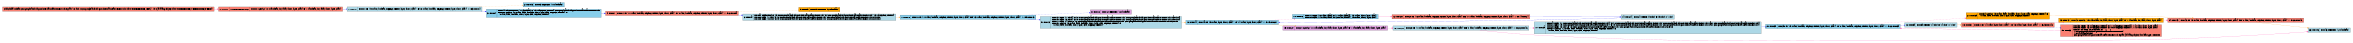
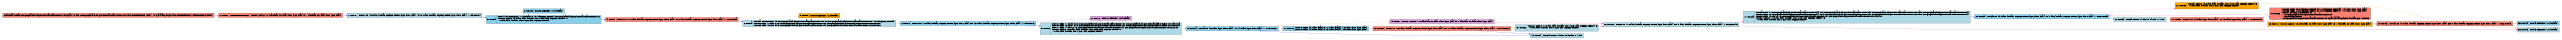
node "25: 0x0045": added
node "13: 0x0022": added
